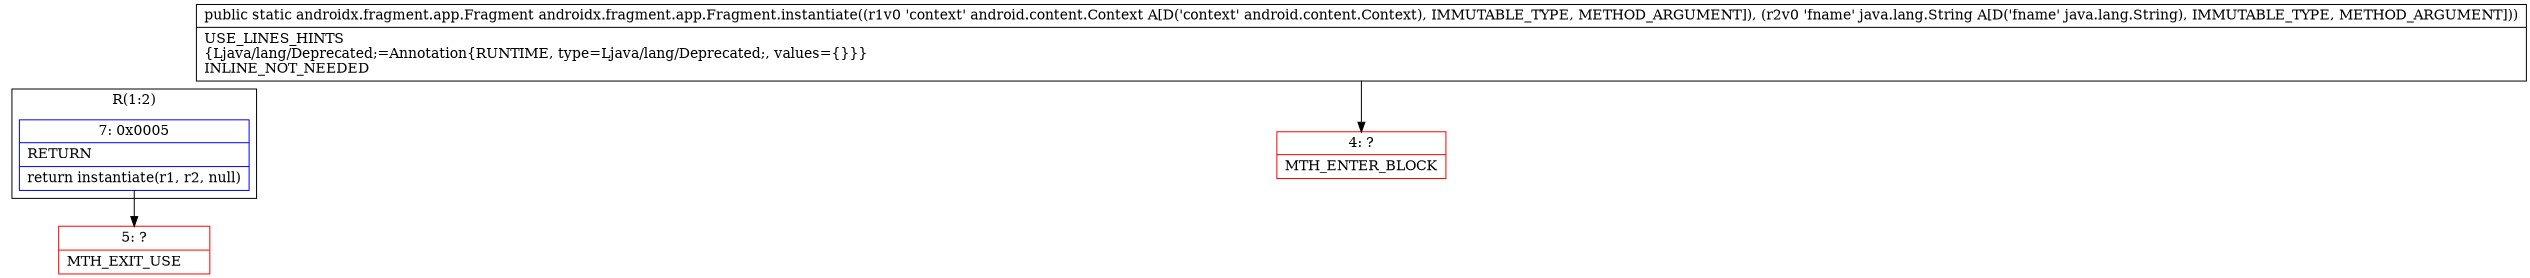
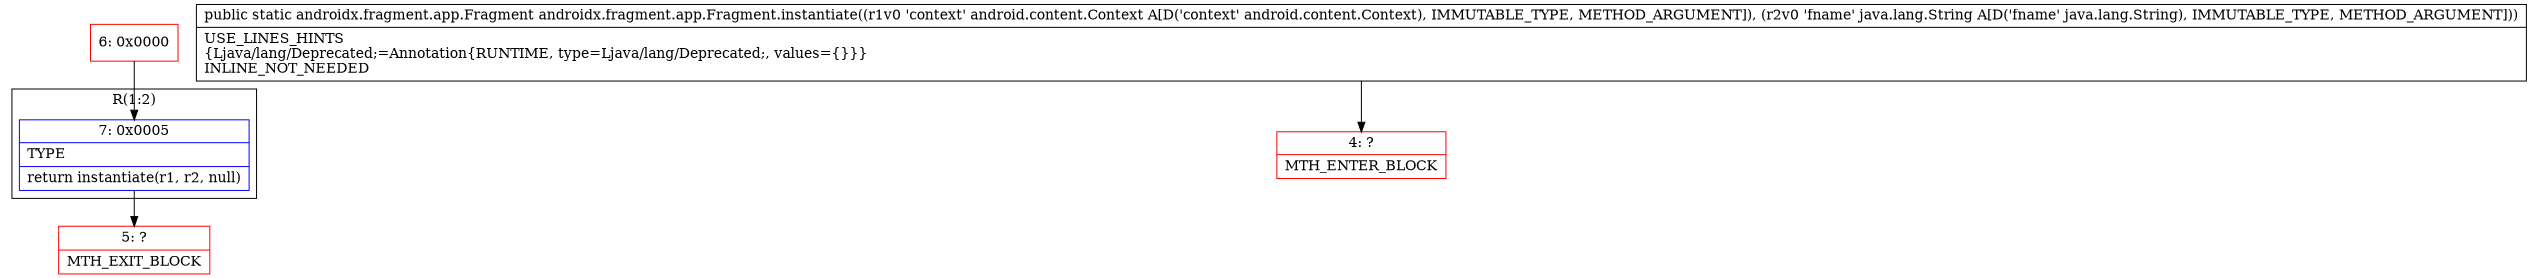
node "6: 0x0000": added
node "7: 0x0005": text "RETURN" -> "TYPE"
node "5: ?": text "MTH_EXIT_USE" -> "MTH_EXIT_BLOCK"
